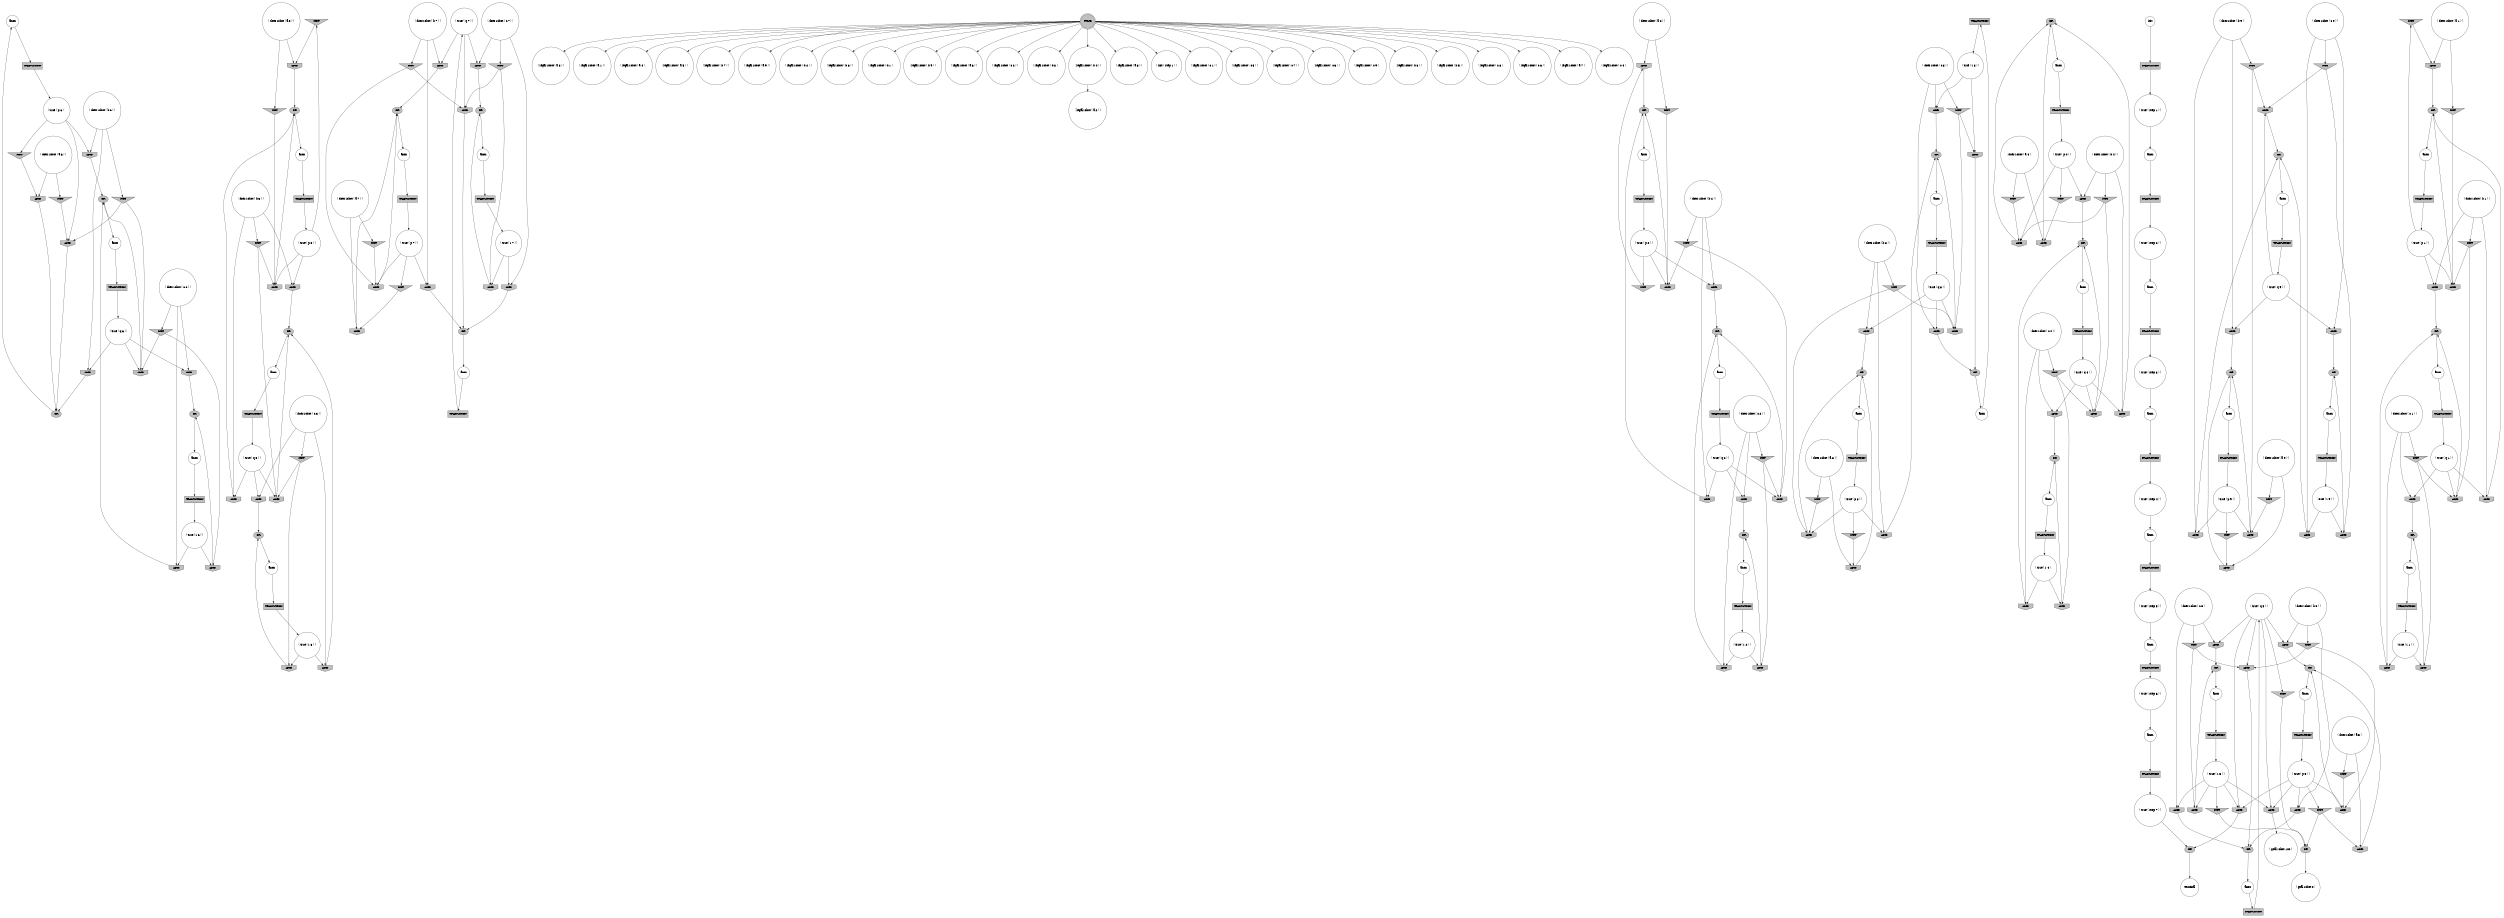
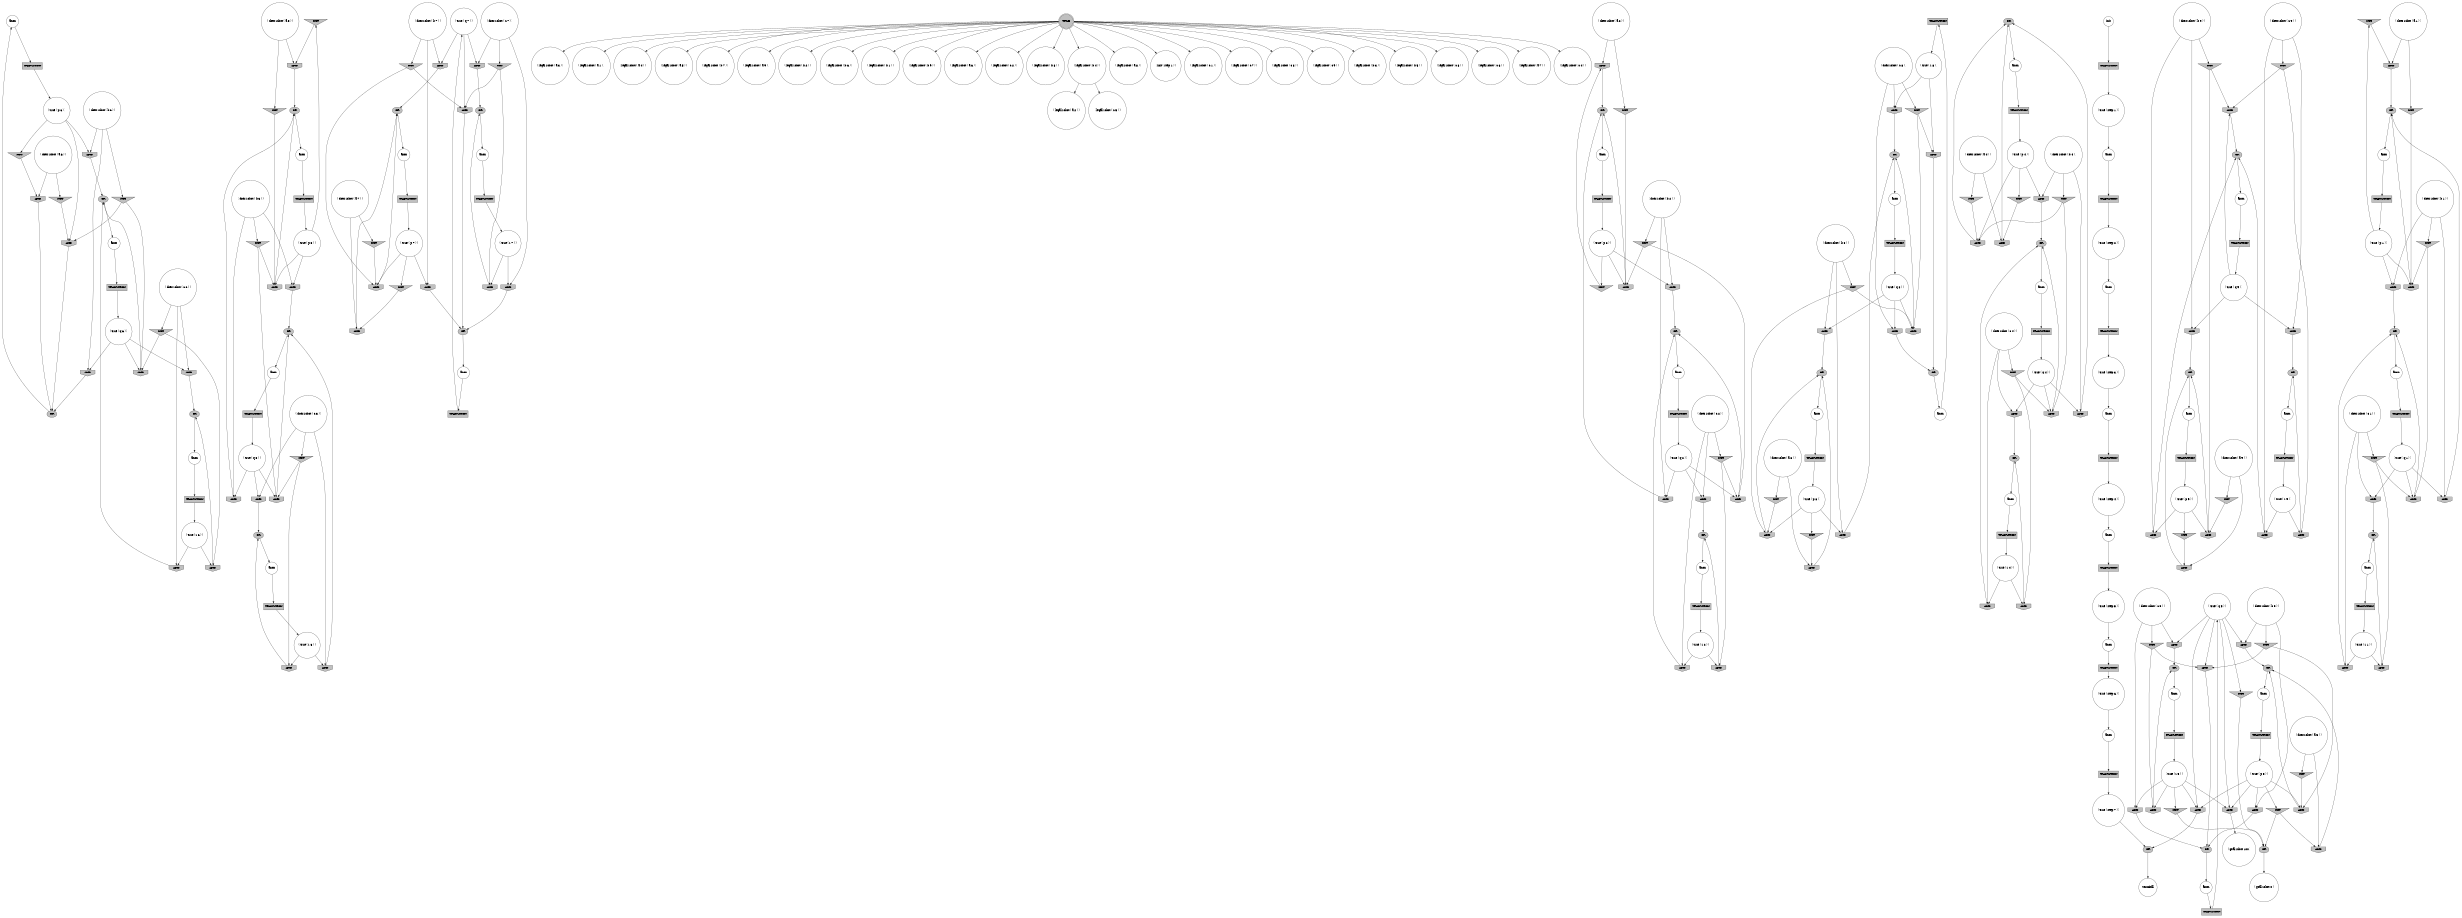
edge "TRUE" -> "( legal robot ( c 5 ) )": now "( legal robot ( b 4 ) )" -> "( legal robot ( c 5 ) )"
